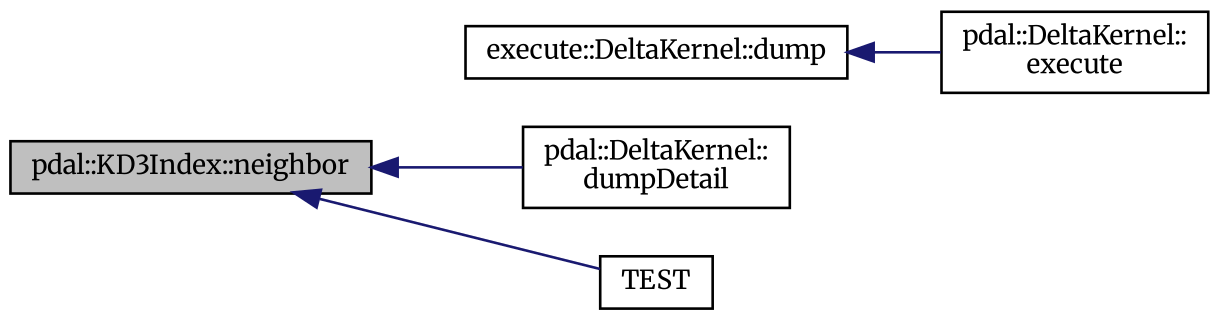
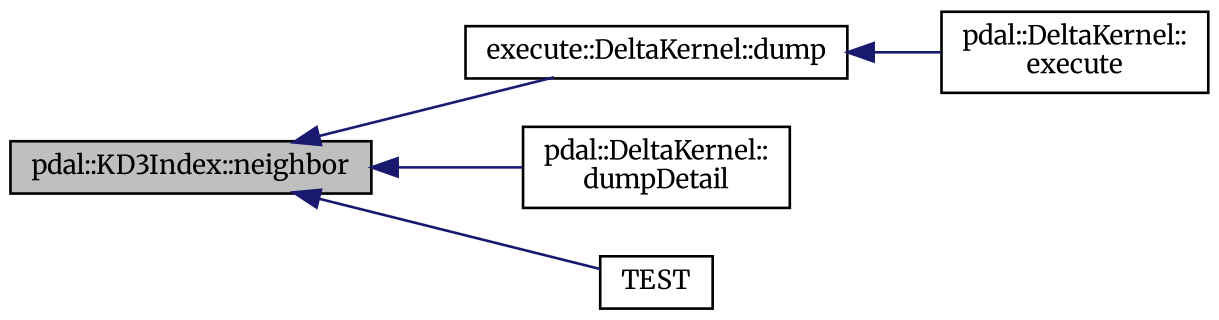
edge "execute::DeltaKernel::dump" -> "pdal::KD3Index::neighbor": added
